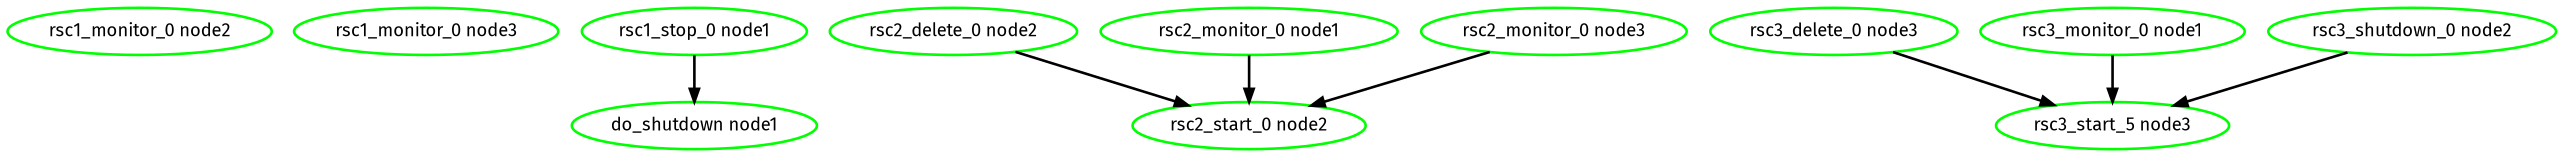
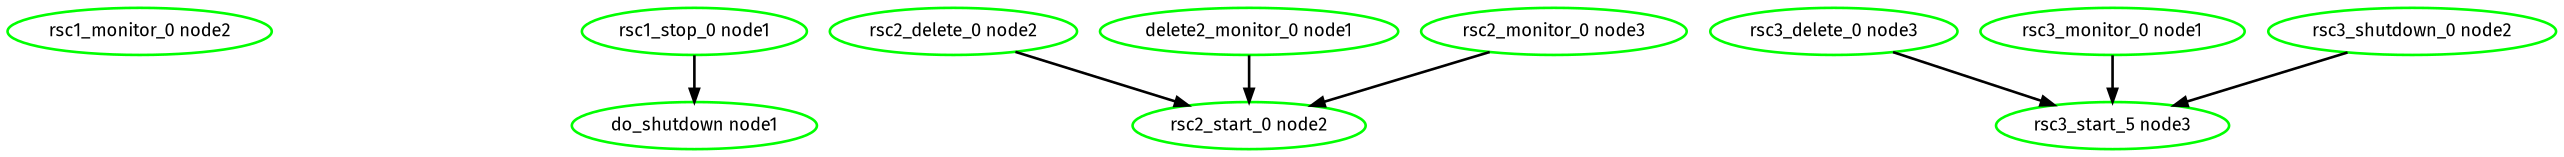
node "rsc1_monitor_0 node3": removed
node "rsc2_monitor_0 node1": label "rsc2_monitor_0 node1" -> "delete2_monitor_0 node1"
